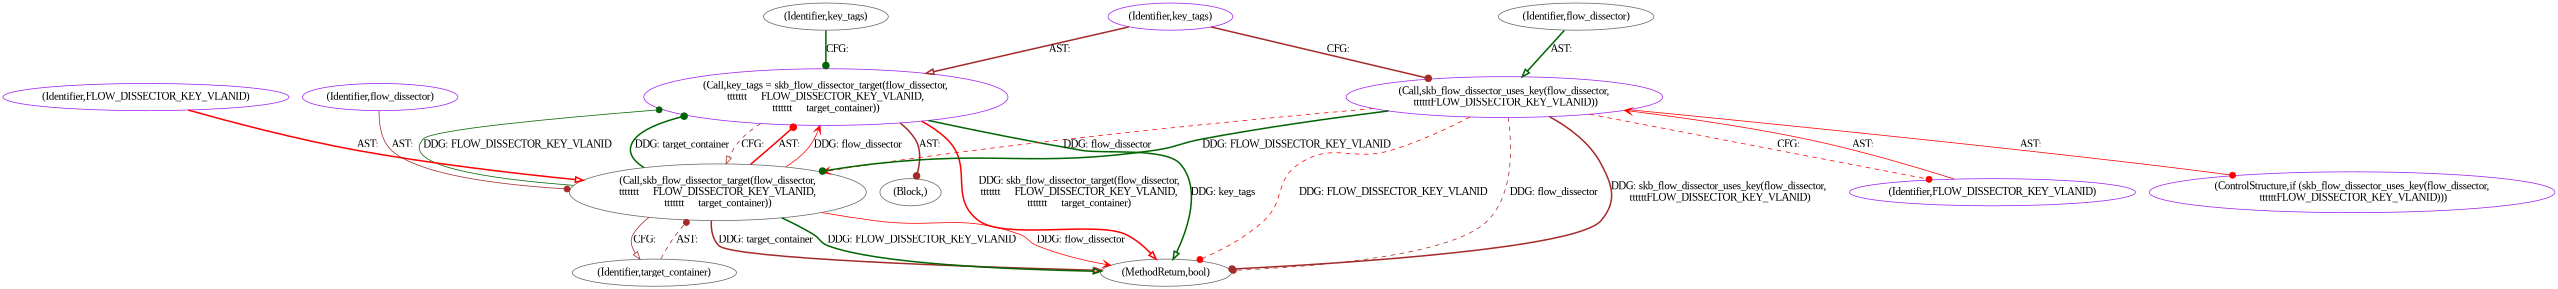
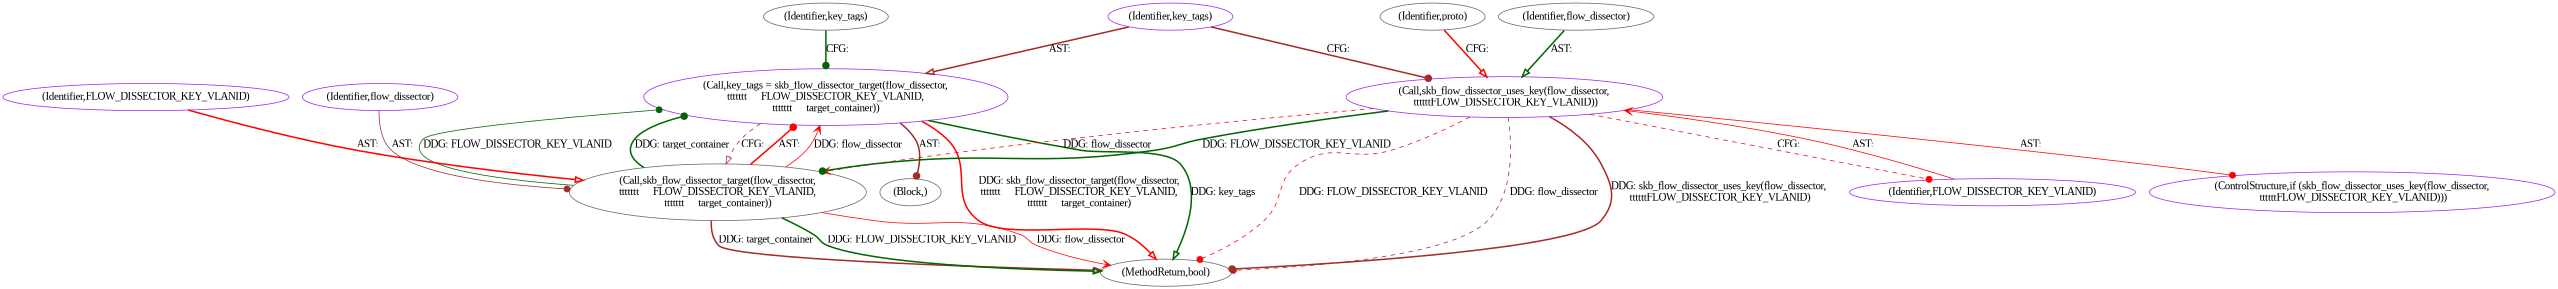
node "(Identifier,proto)": added
node "(Identifier,target_container)": removed
